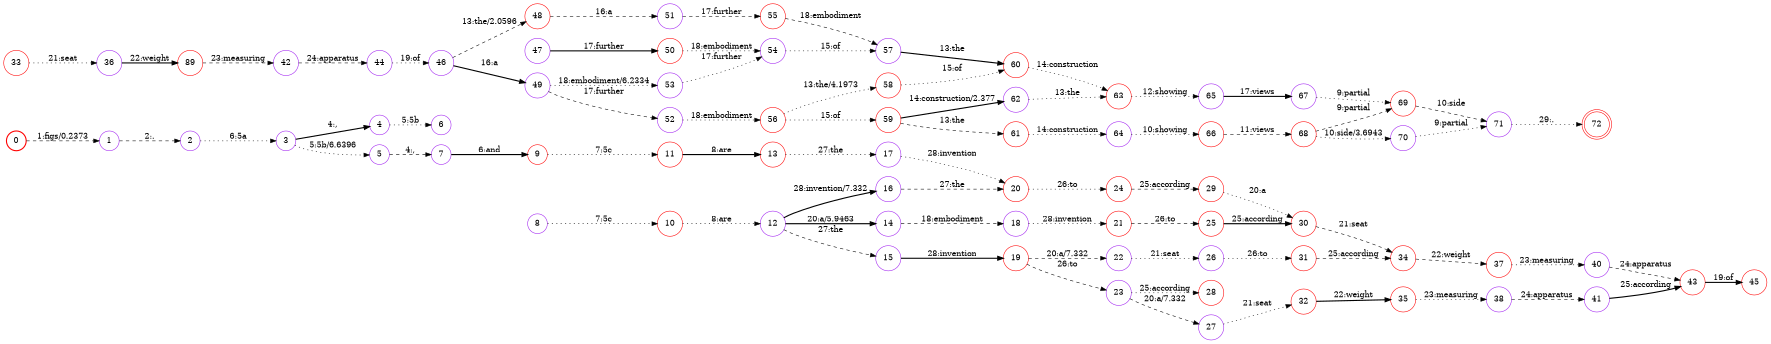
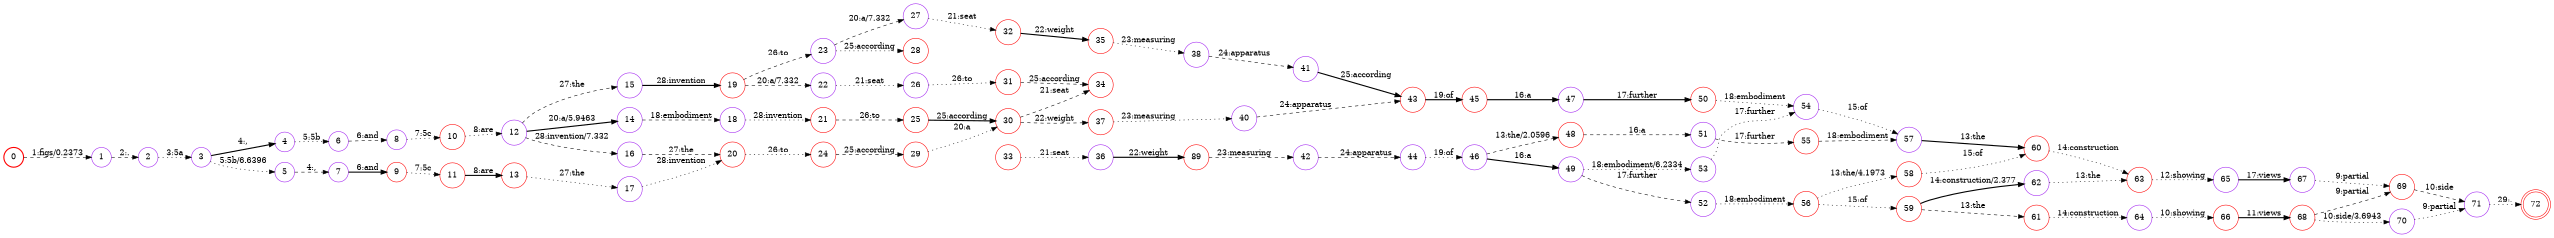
edge "45" -> "47": added, label "16:a"
edge "66" -> "68": style dashed -> bold
edge "2" -> "3": label "6:5a" -> "3:5a"
edge "6" -> "8": added, label "6:and"
edge "12" -> "16": style bold -> dashed
edge "34" -> "37": now "30" -> "37"
